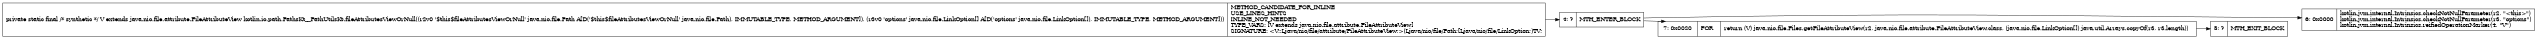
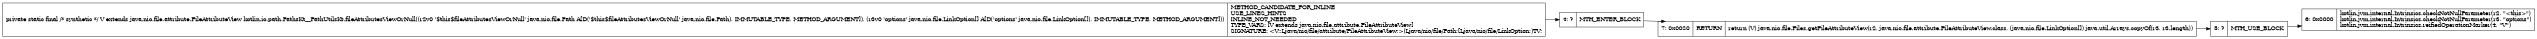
edge "4: ?" -> "6: 0x0000": now "5: ?" -> "6: 0x0000"
node "7: 0x0020": text "FOR" -> "RETURN"
node "5: ?": text "MTH_EXIT_BLOCK" -> "MTH_USE_BLOCK"
